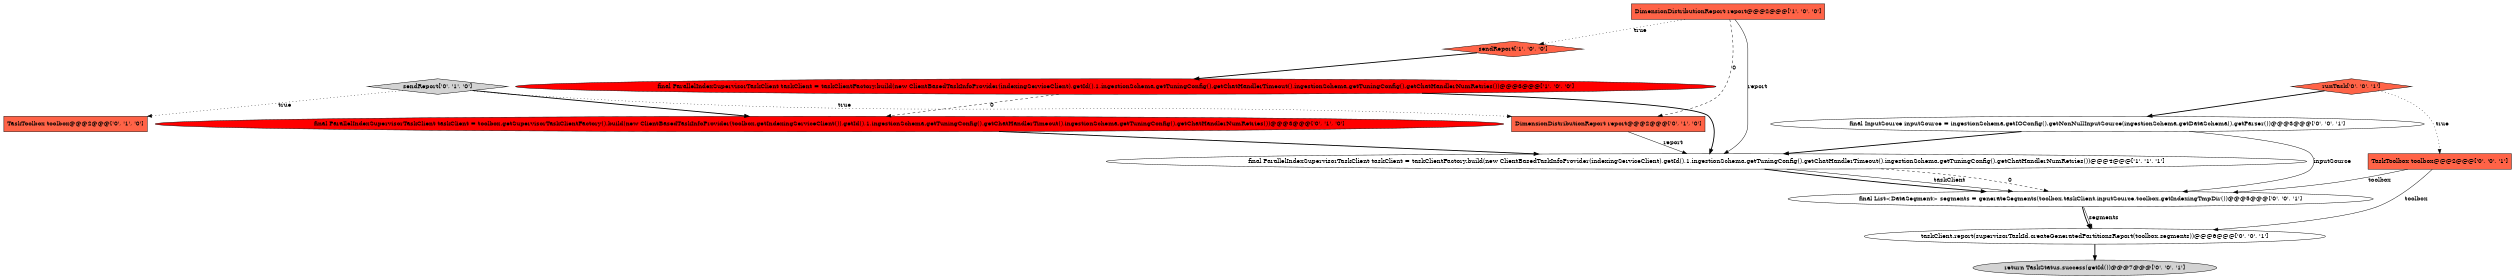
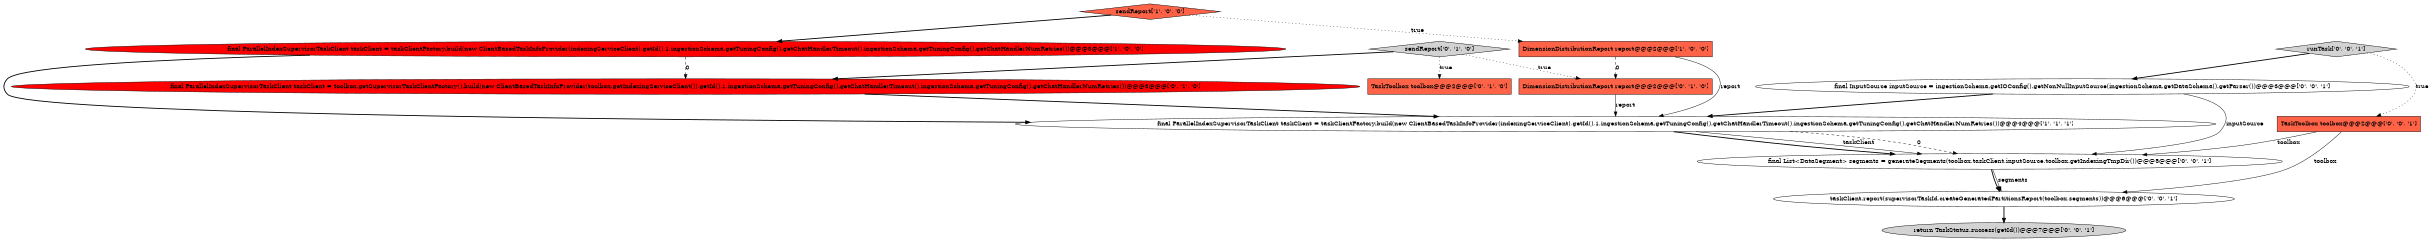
edge "DimensionDistributionReport report@@@2@@@['1', '0', '0']" -> "sendReport['1', '0', '0']": reversed
node "runTask['0', '0', '1']": fillcolor tomato -> lightgray
